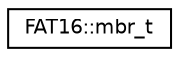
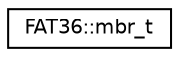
node "FAT16::mbr_t": label "FAT16::mbr_t" -> "FAT36::mbr_t"
